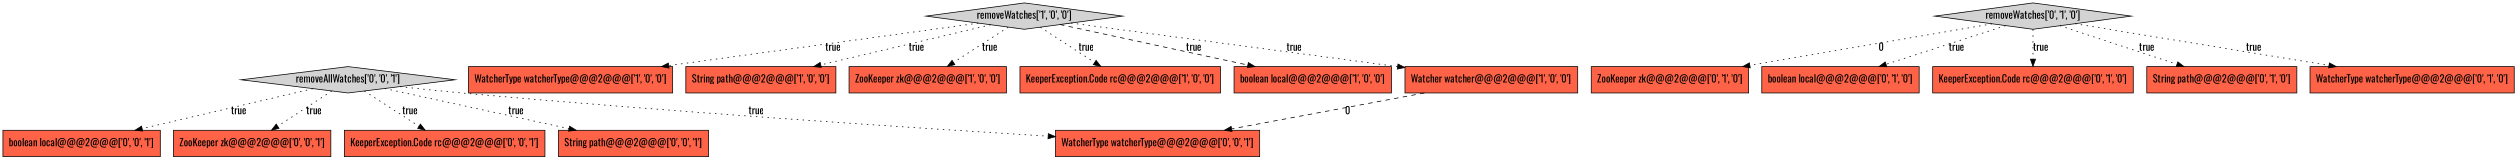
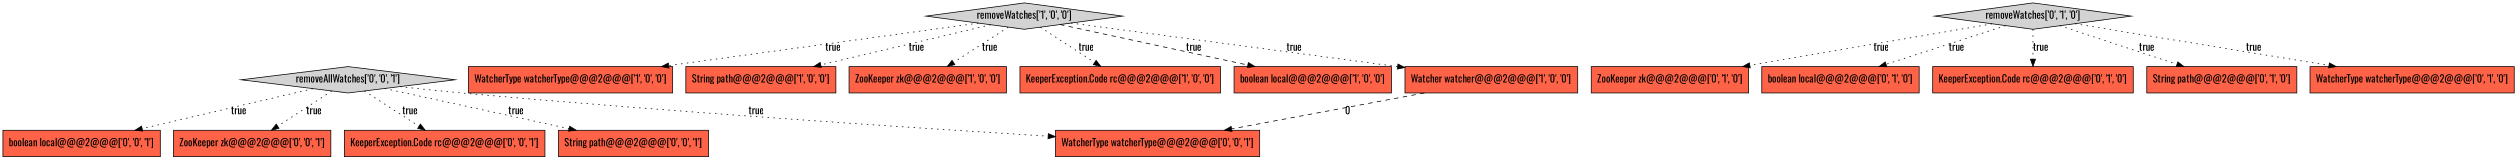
edge "removeWatches['0', '1', '0']" -> "ZooKeeper zk@@@2@@@['0', '1', '0']": label "0" -> "true"
